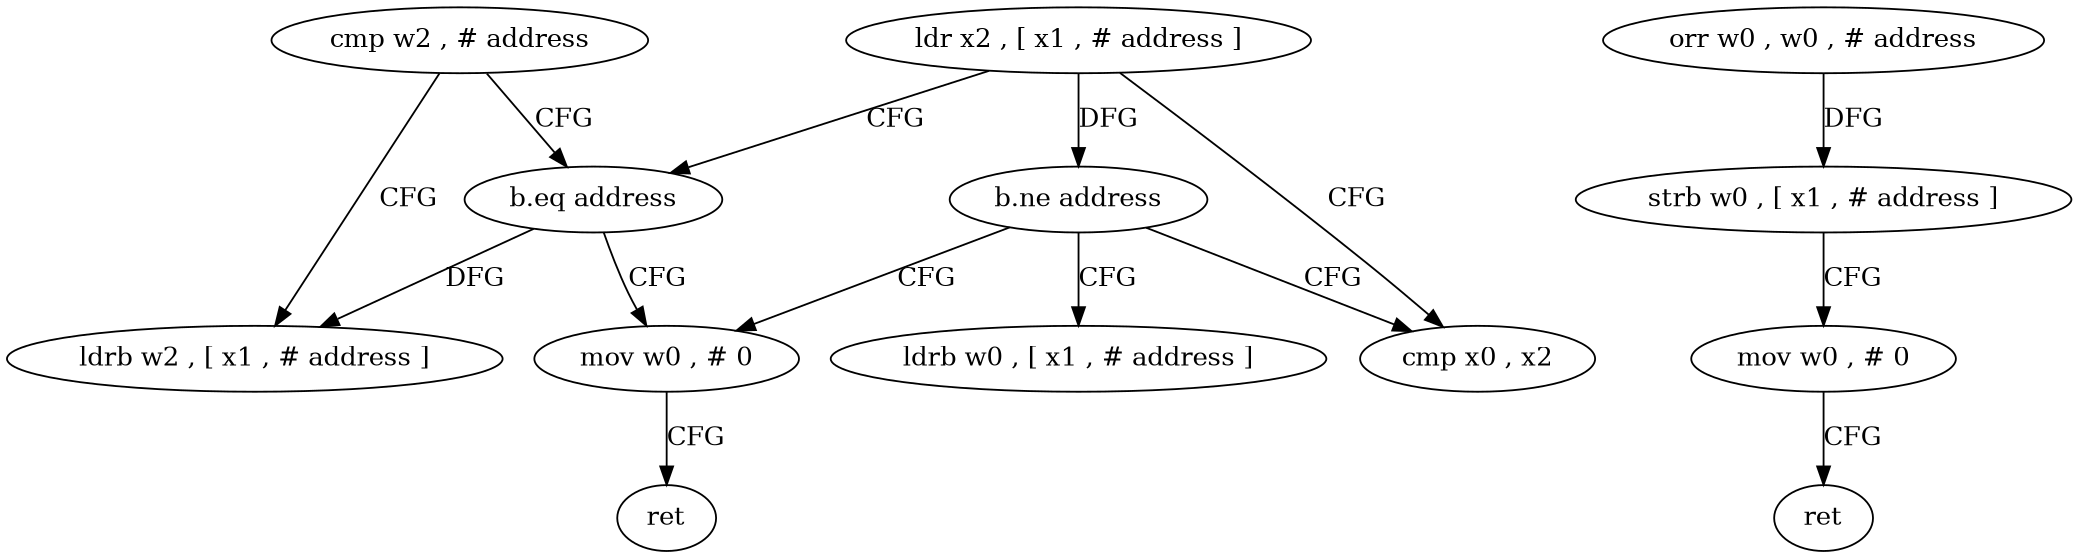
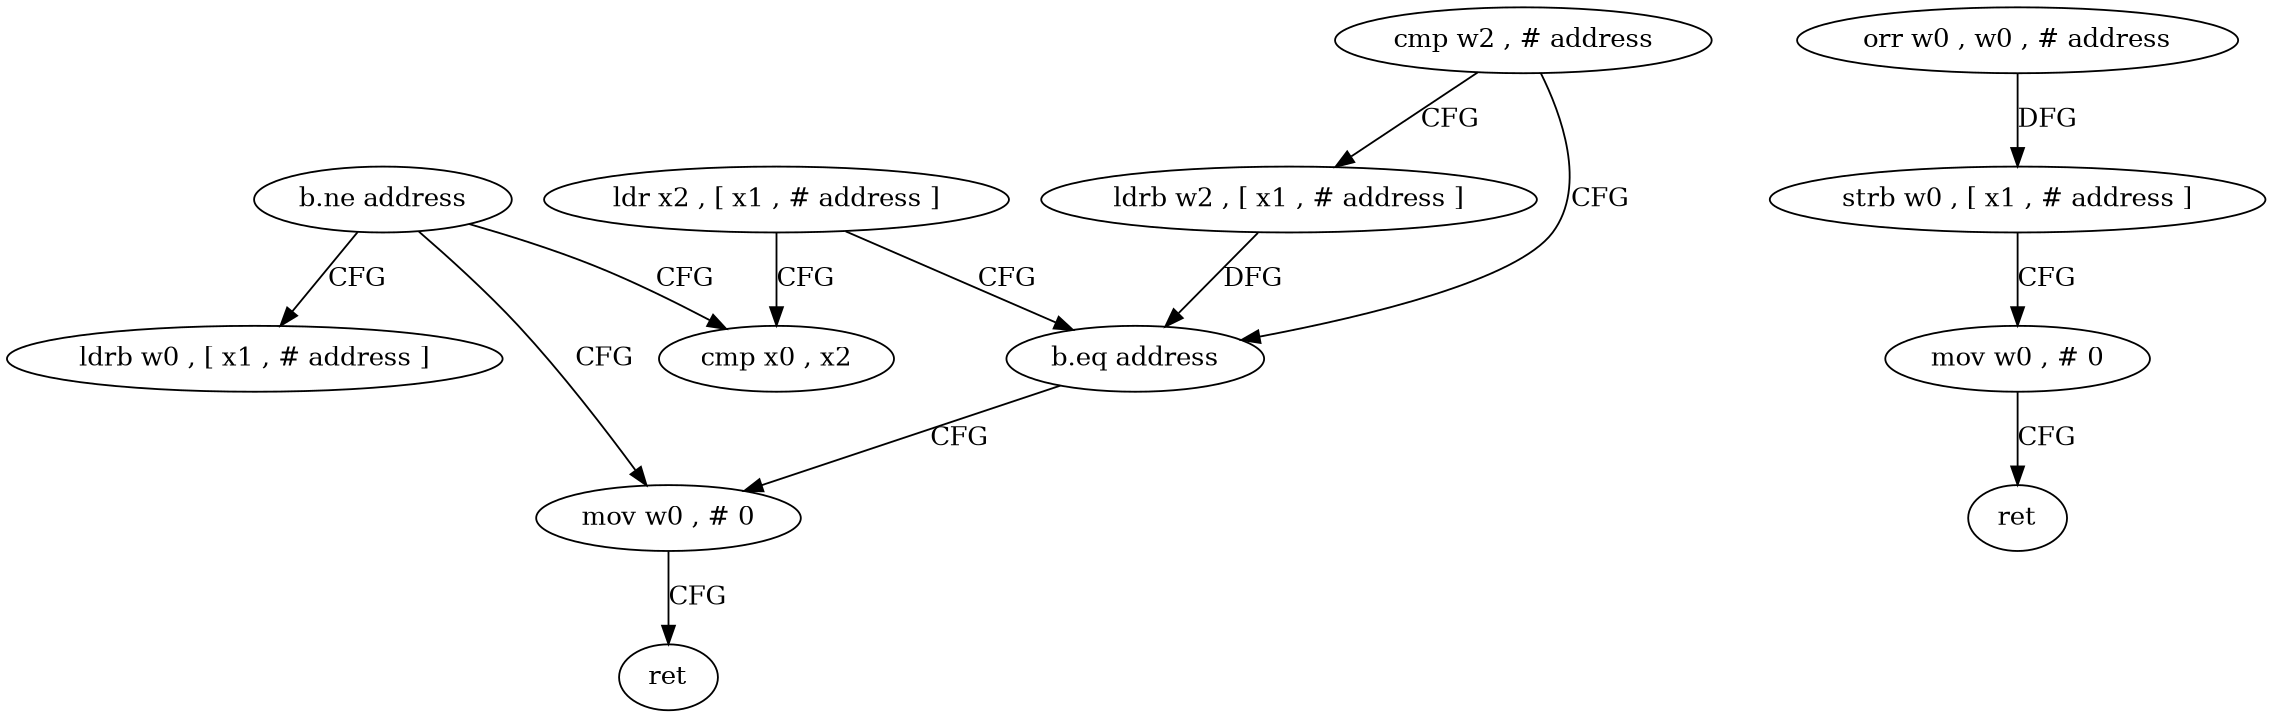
edge "ldr x2 , [ x1 , # address ]" -> "b.ne address": removed, label "DFG"
edge "b.eq address" -> "ldrb w2 , [ x1 , # address ]": reversed
